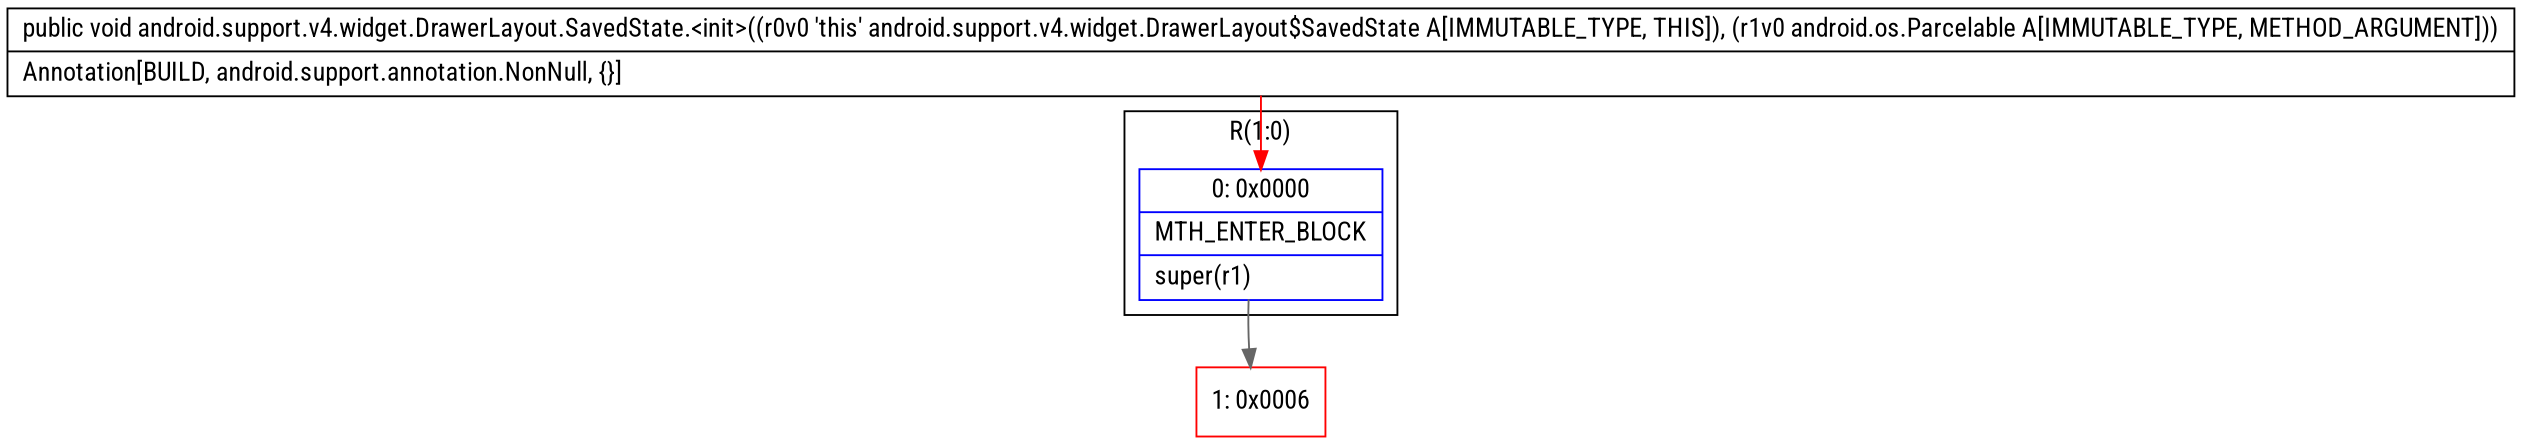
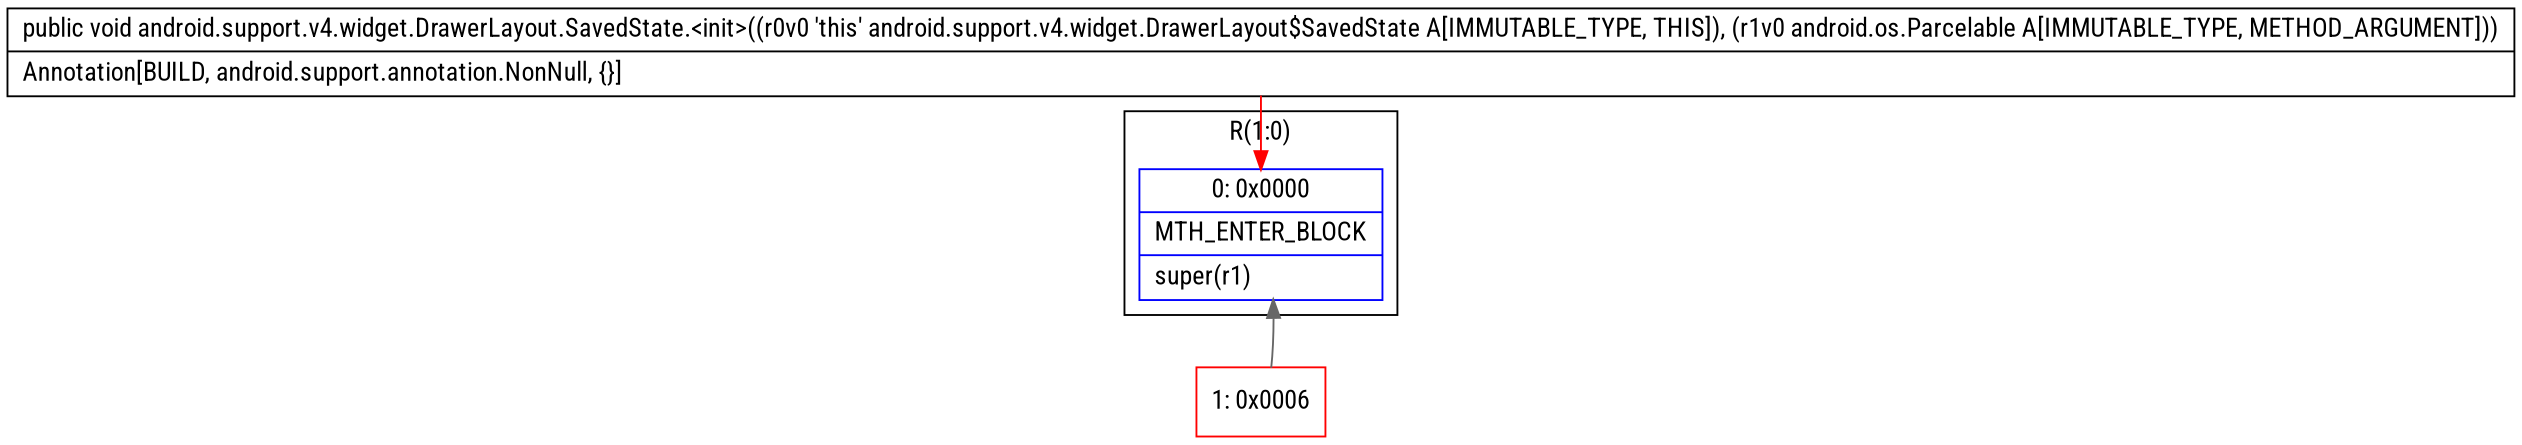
edge "0: 0x0000" -> "1: 0x0006": reversed
